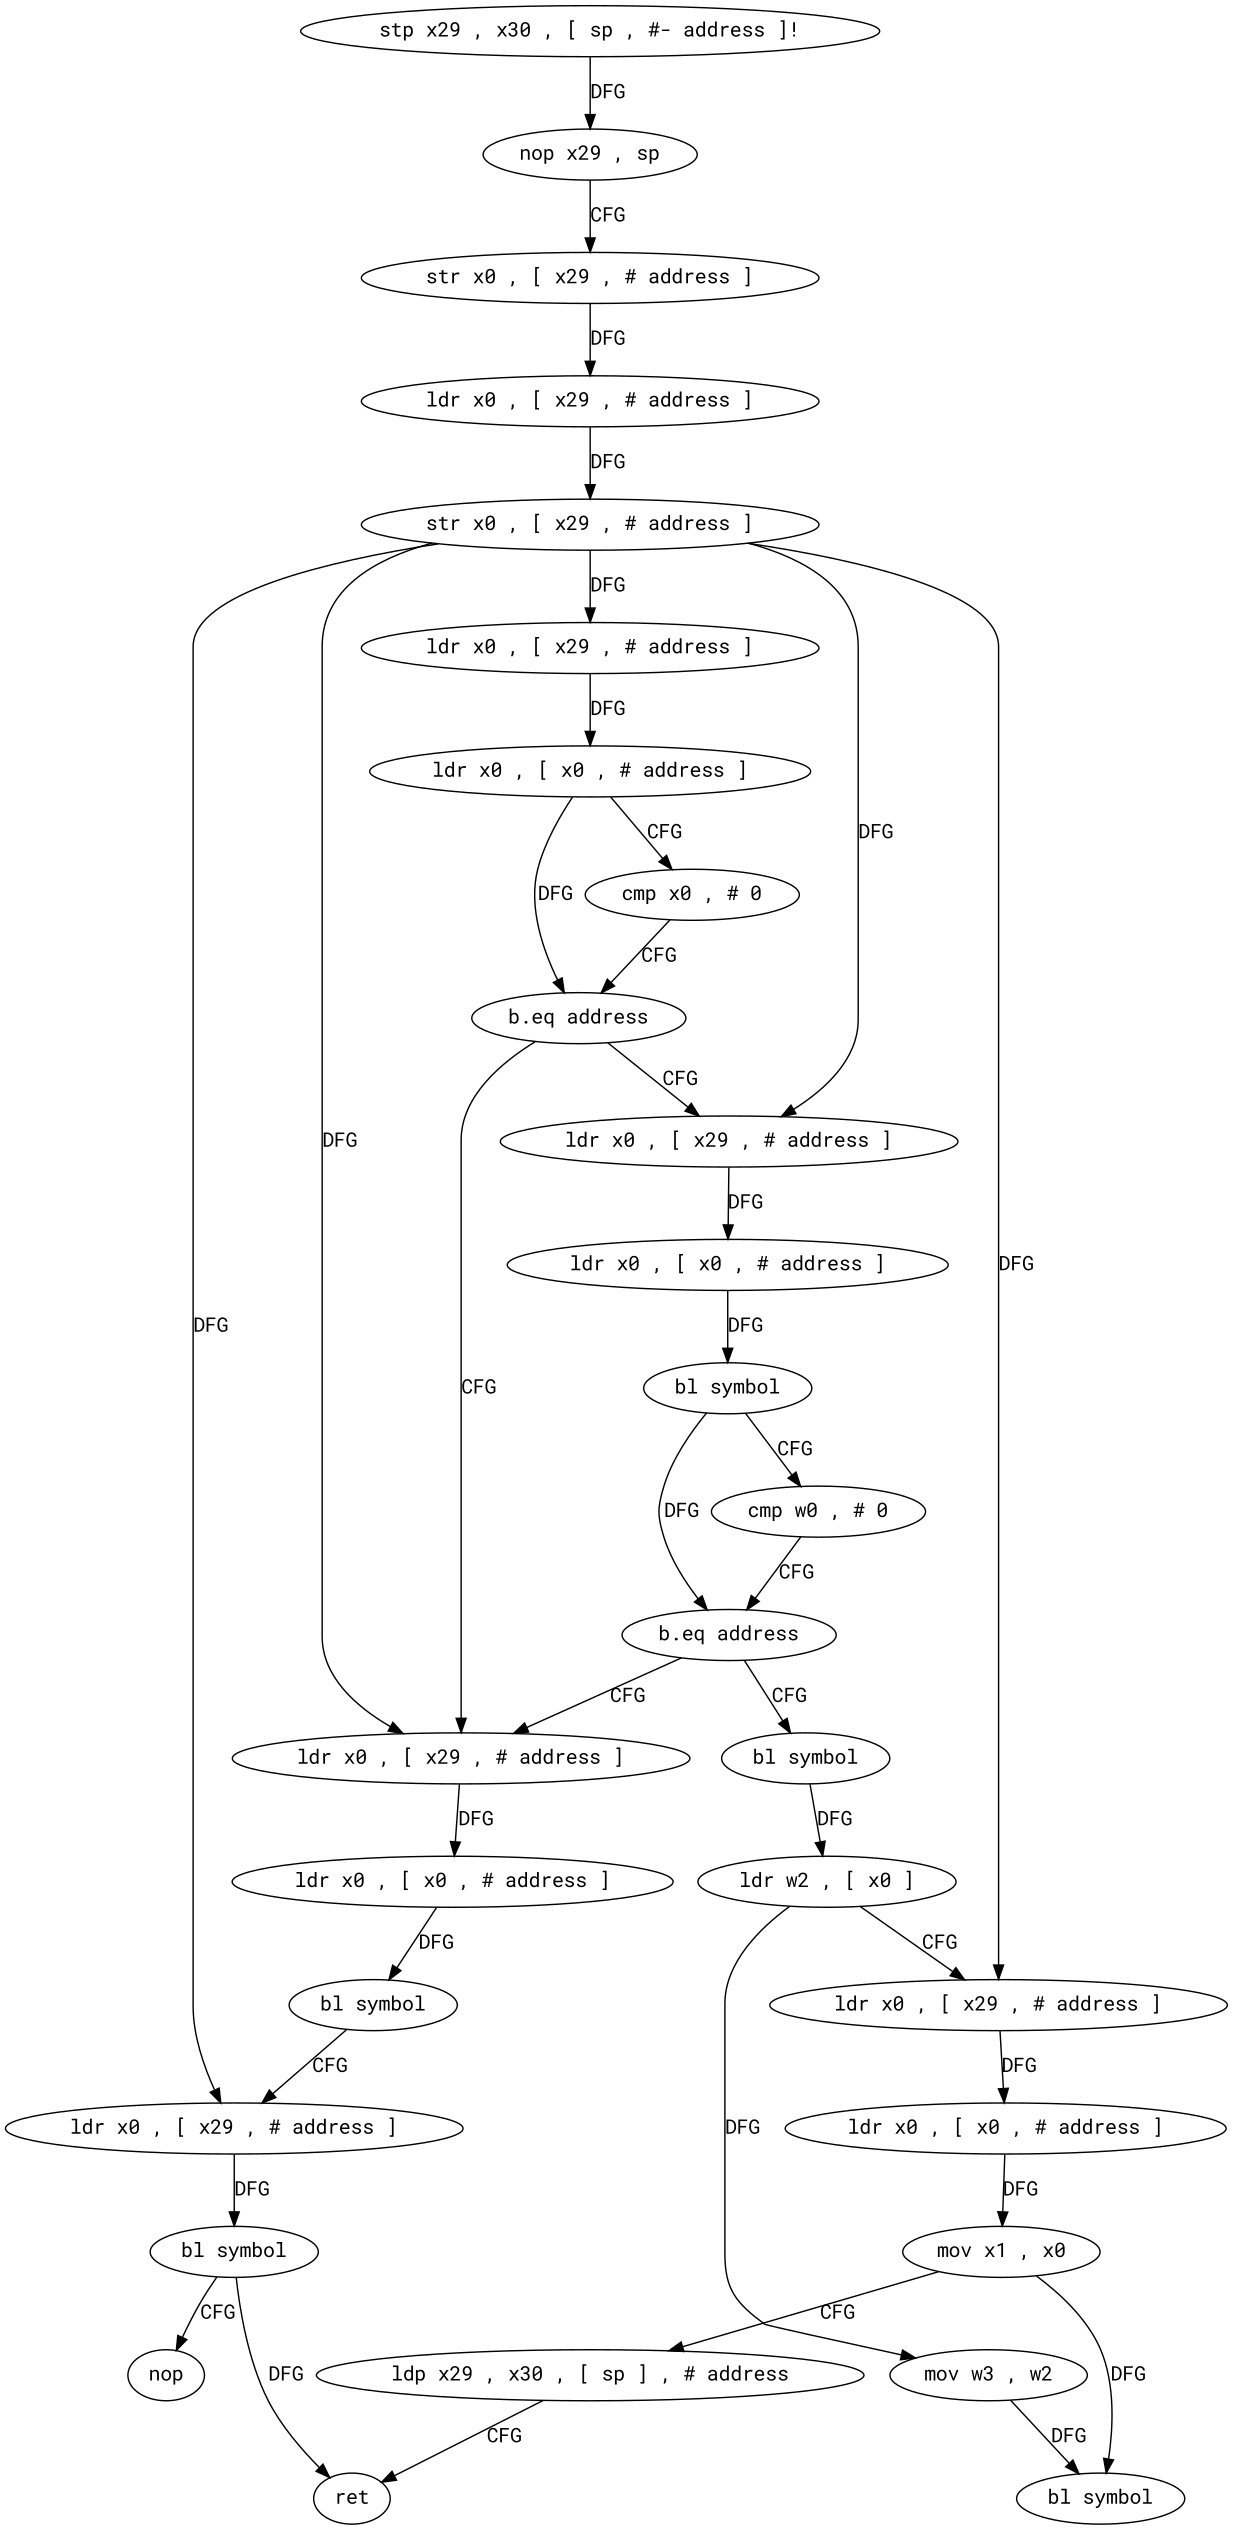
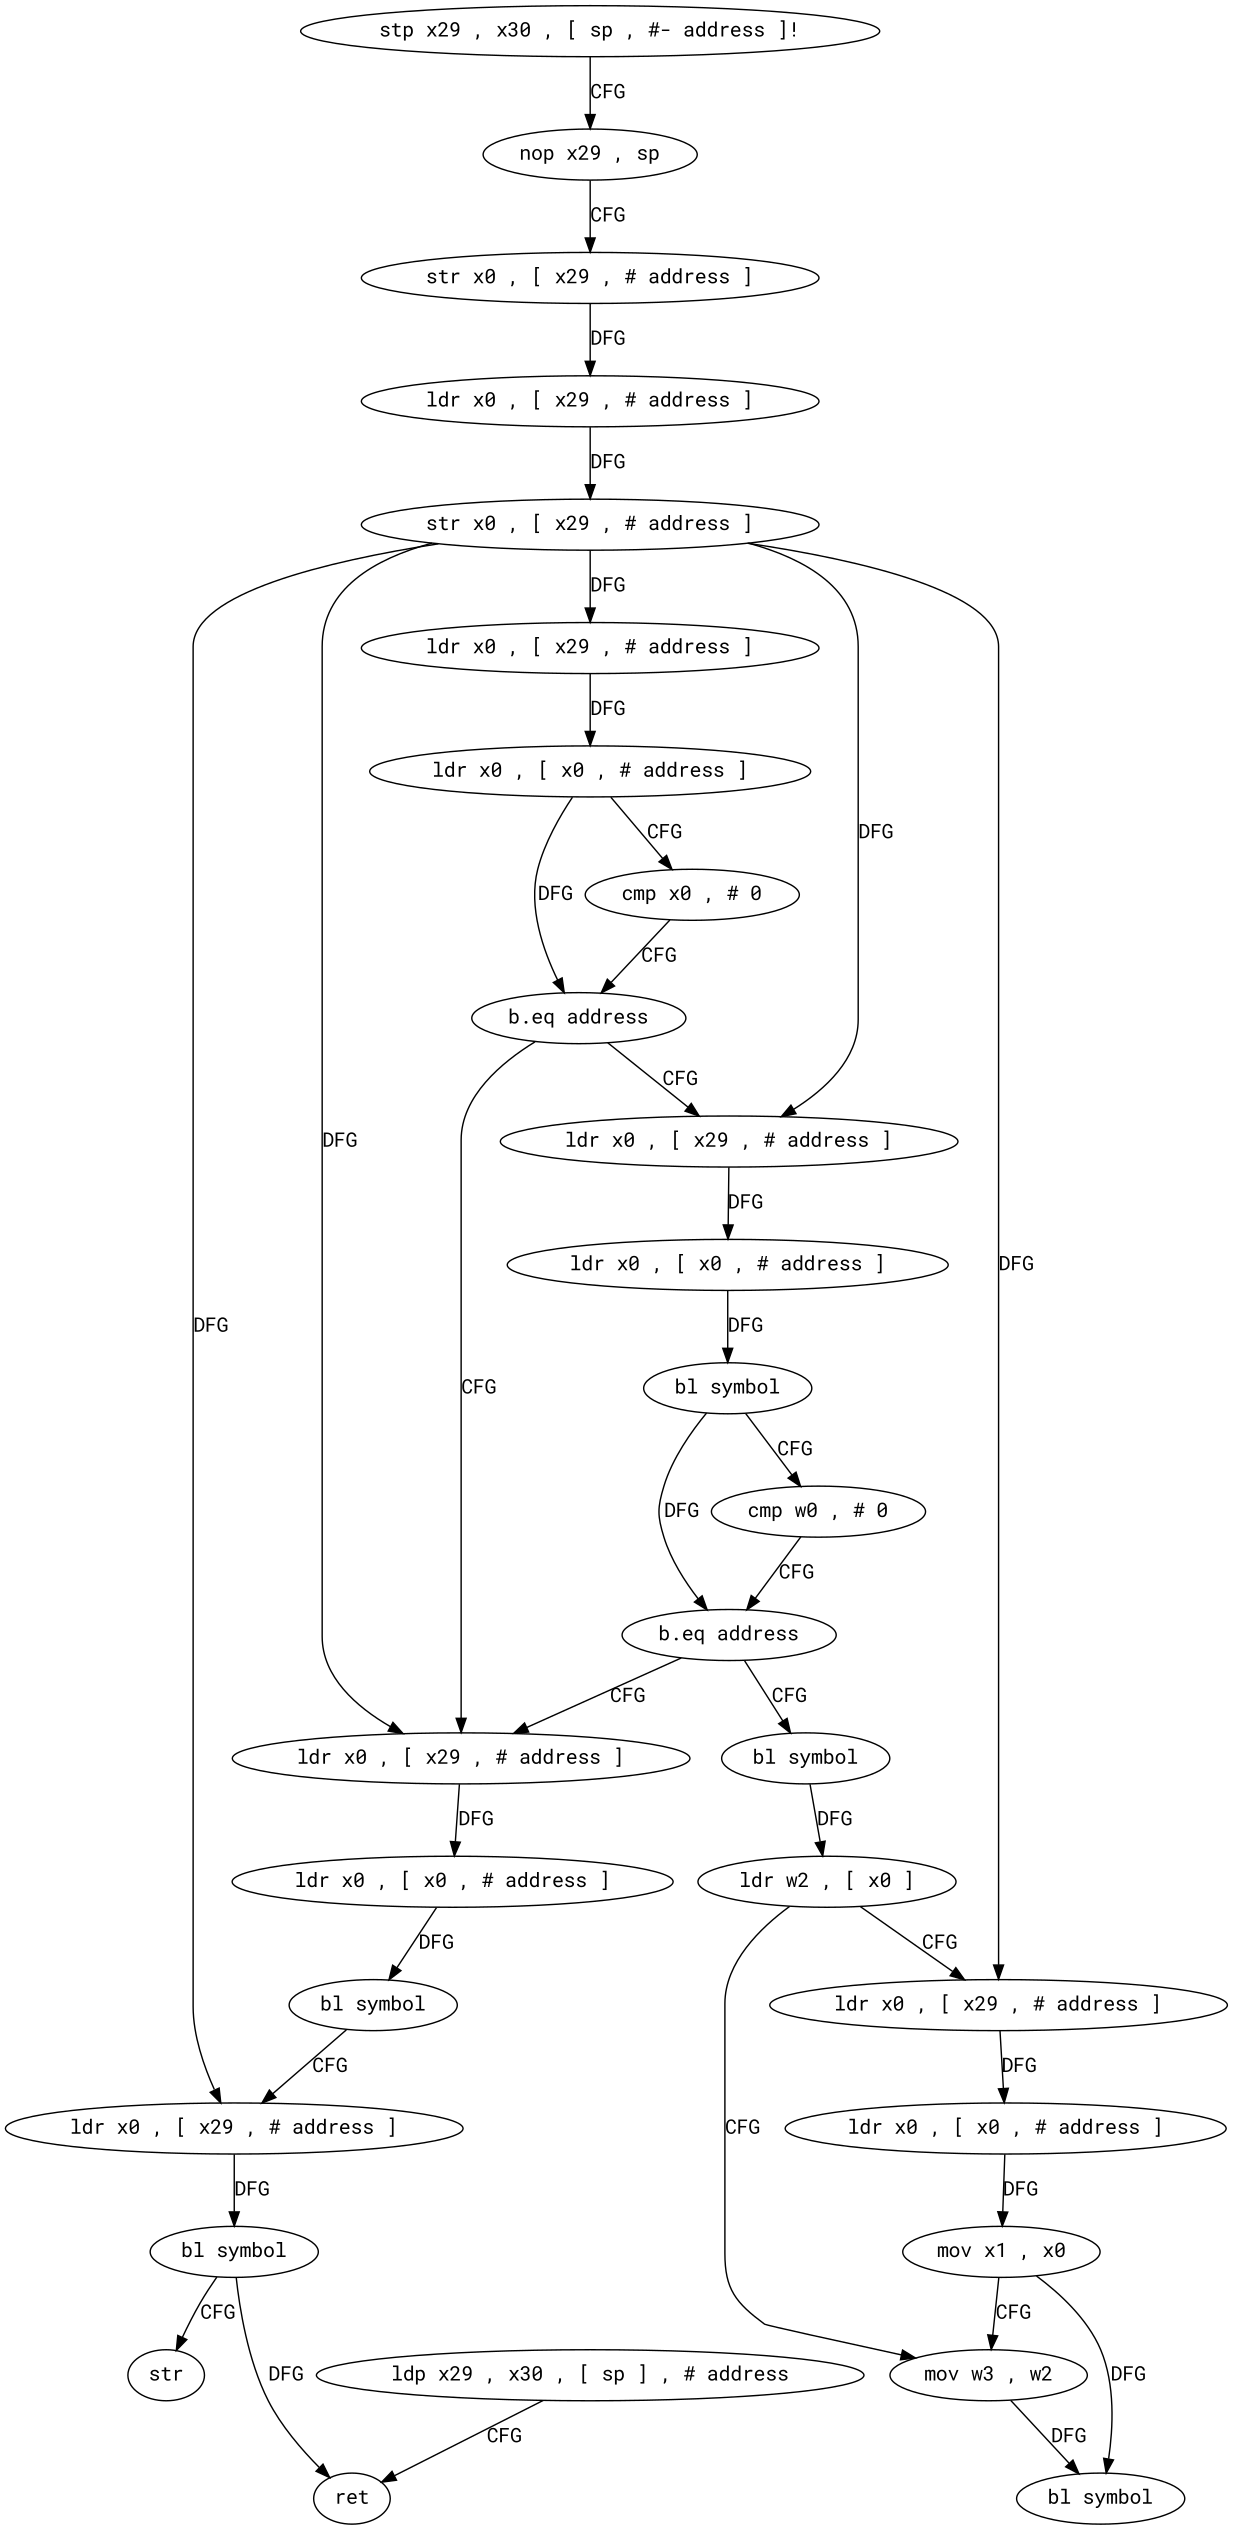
edge "stp x29 , x30 , [ sp , #- address ]!" -> "nop x29 , sp": label "DFG" -> "CFG"
edge "ldr w2 , [ x0 ]" -> "mov w3 , w2": label "DFG" -> "CFG"
edge "mov x1 , x0" -> "ldp x29 , x30 , [ sp ] , # address": now "mov x1 , x0" -> "mov w3 , w2"
node "nop": label "nop" -> "str"
